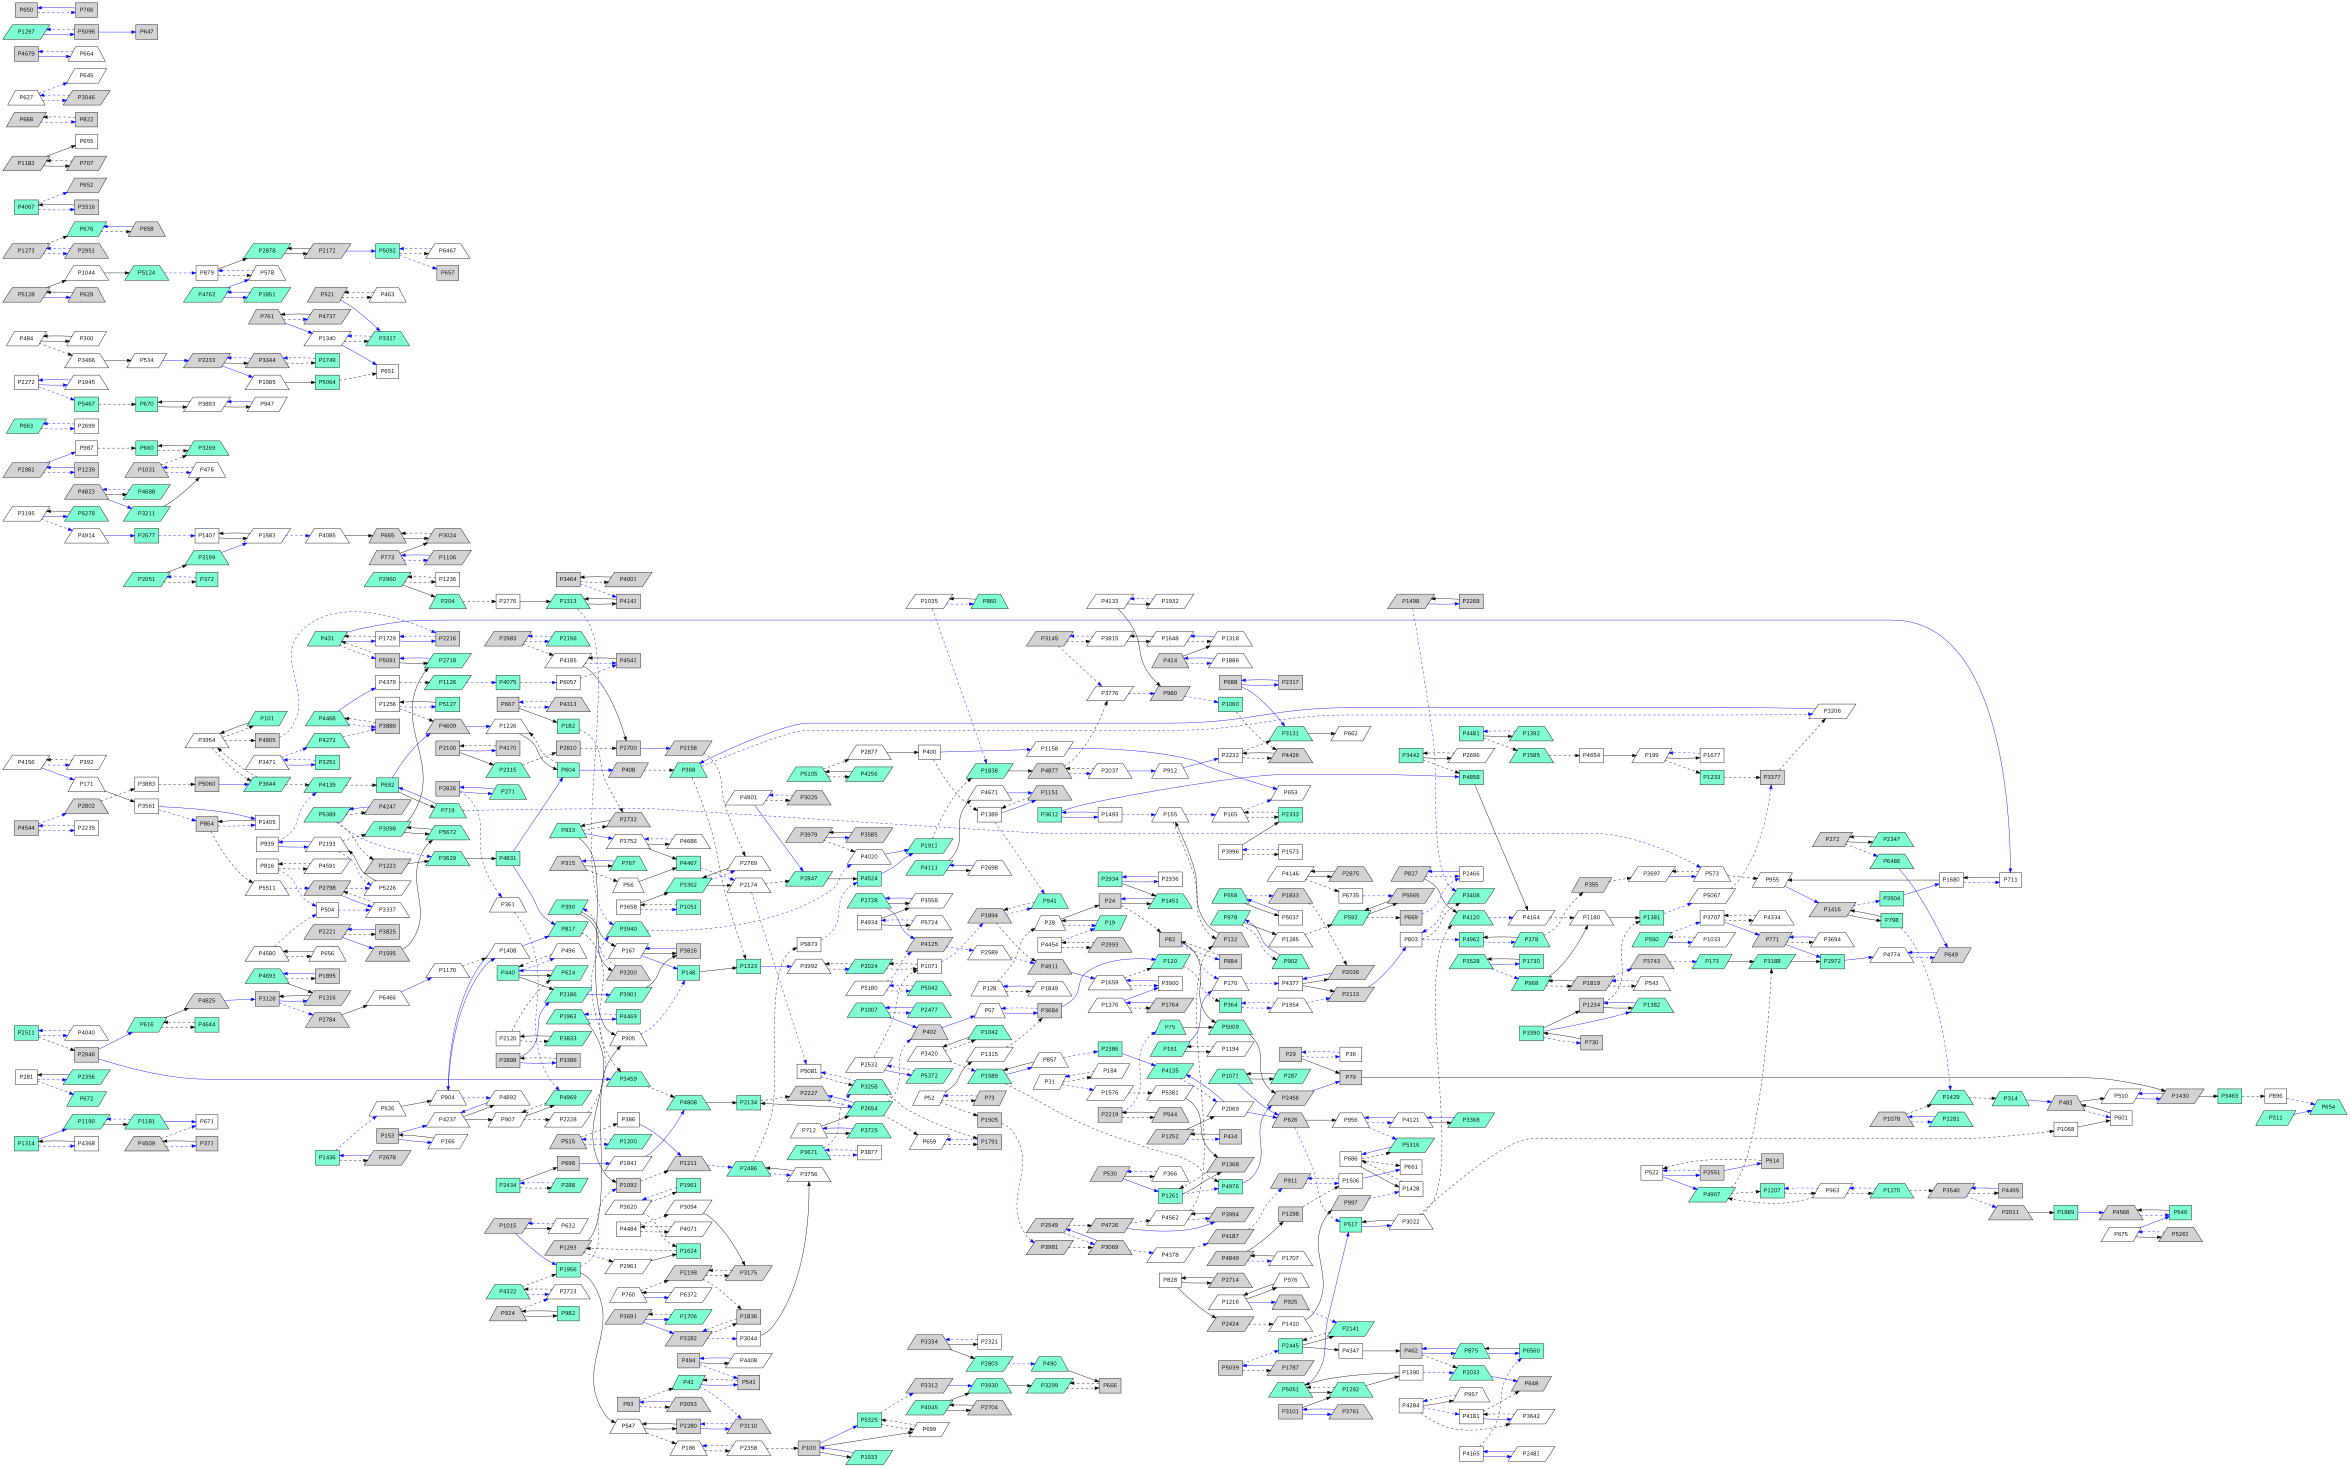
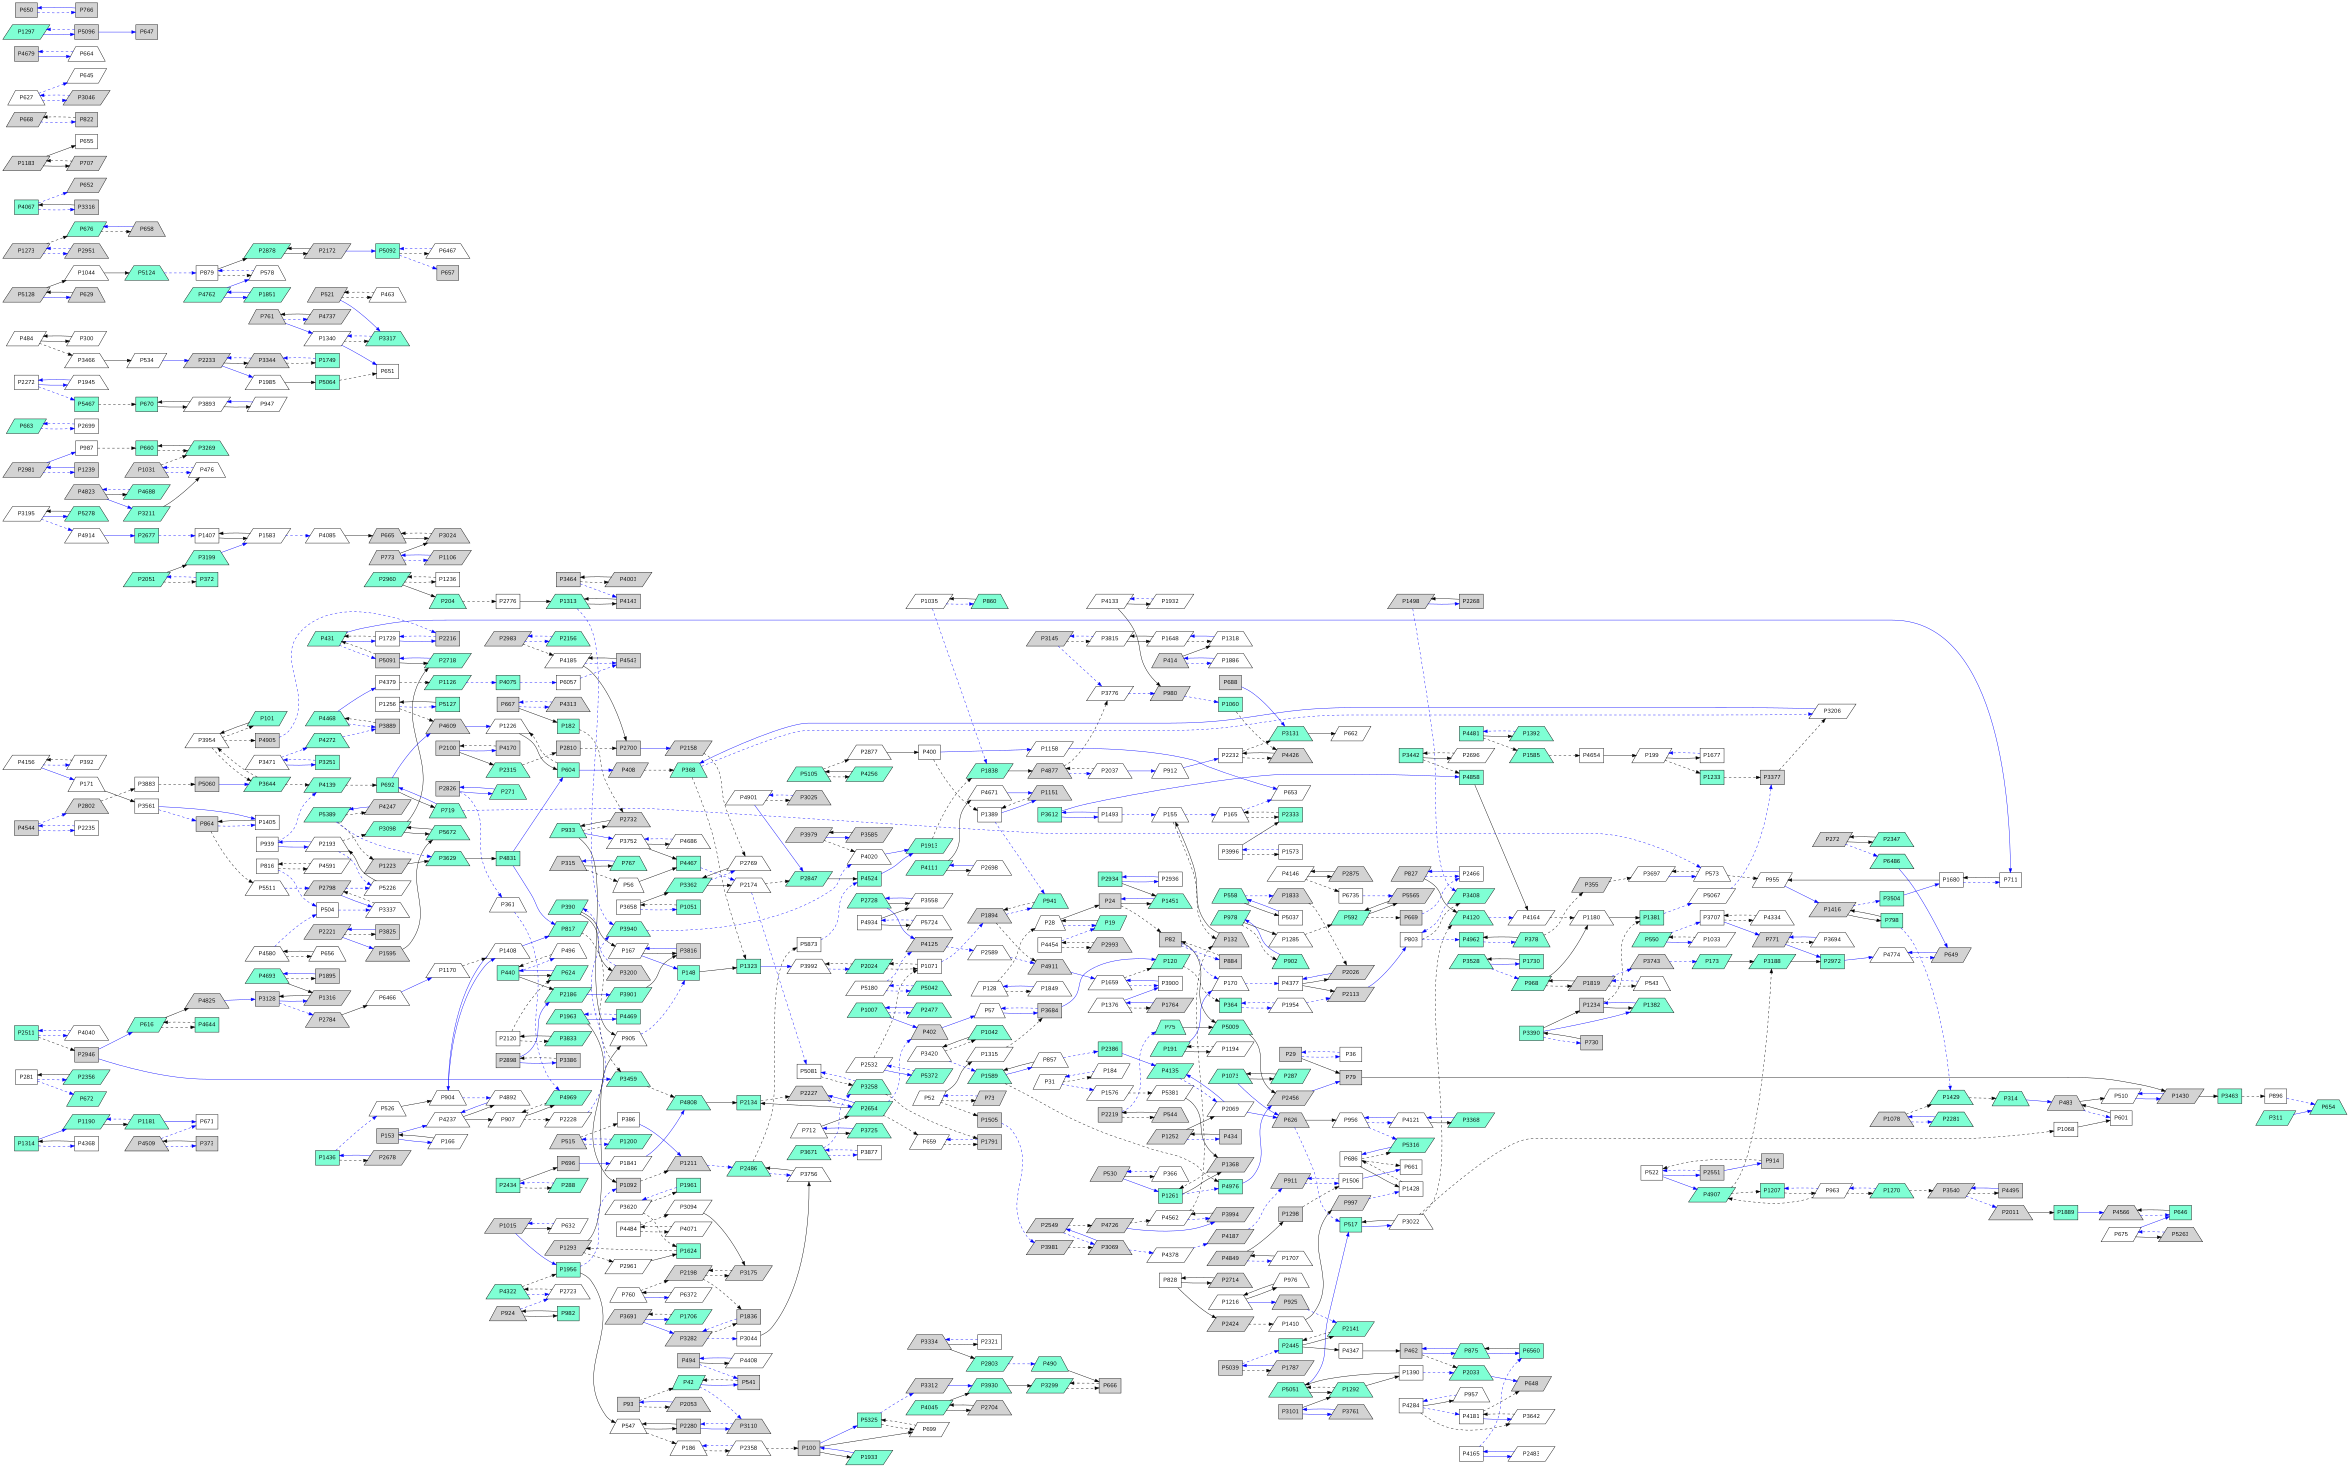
node "P2317": removed
